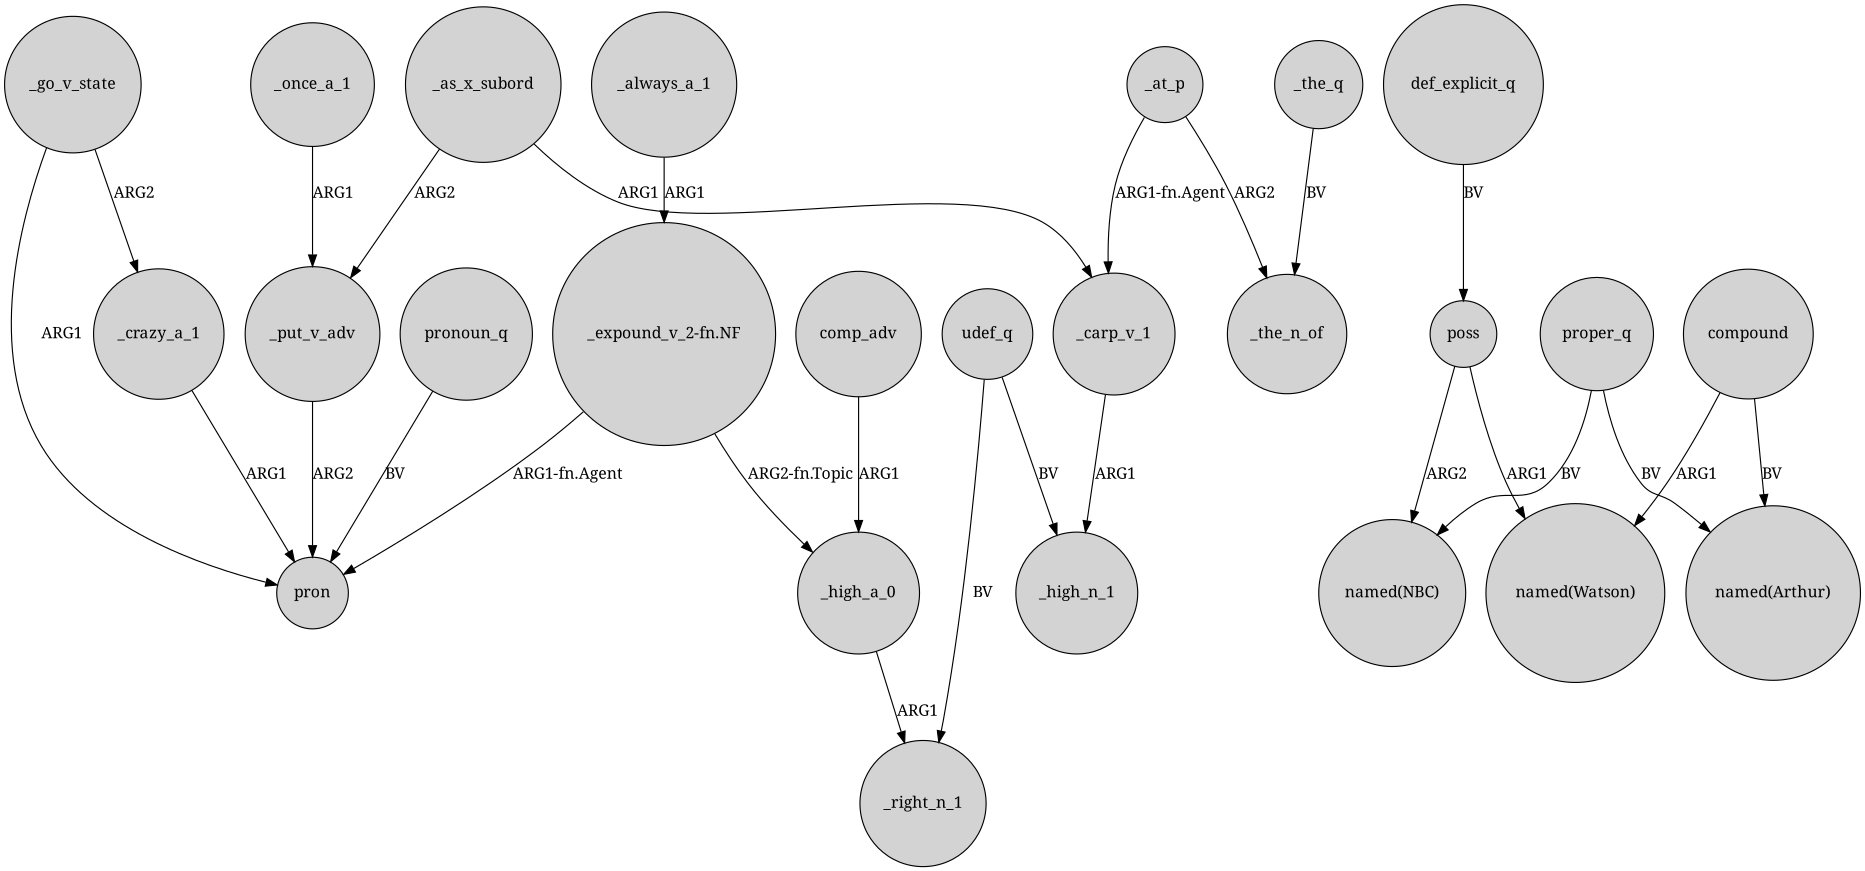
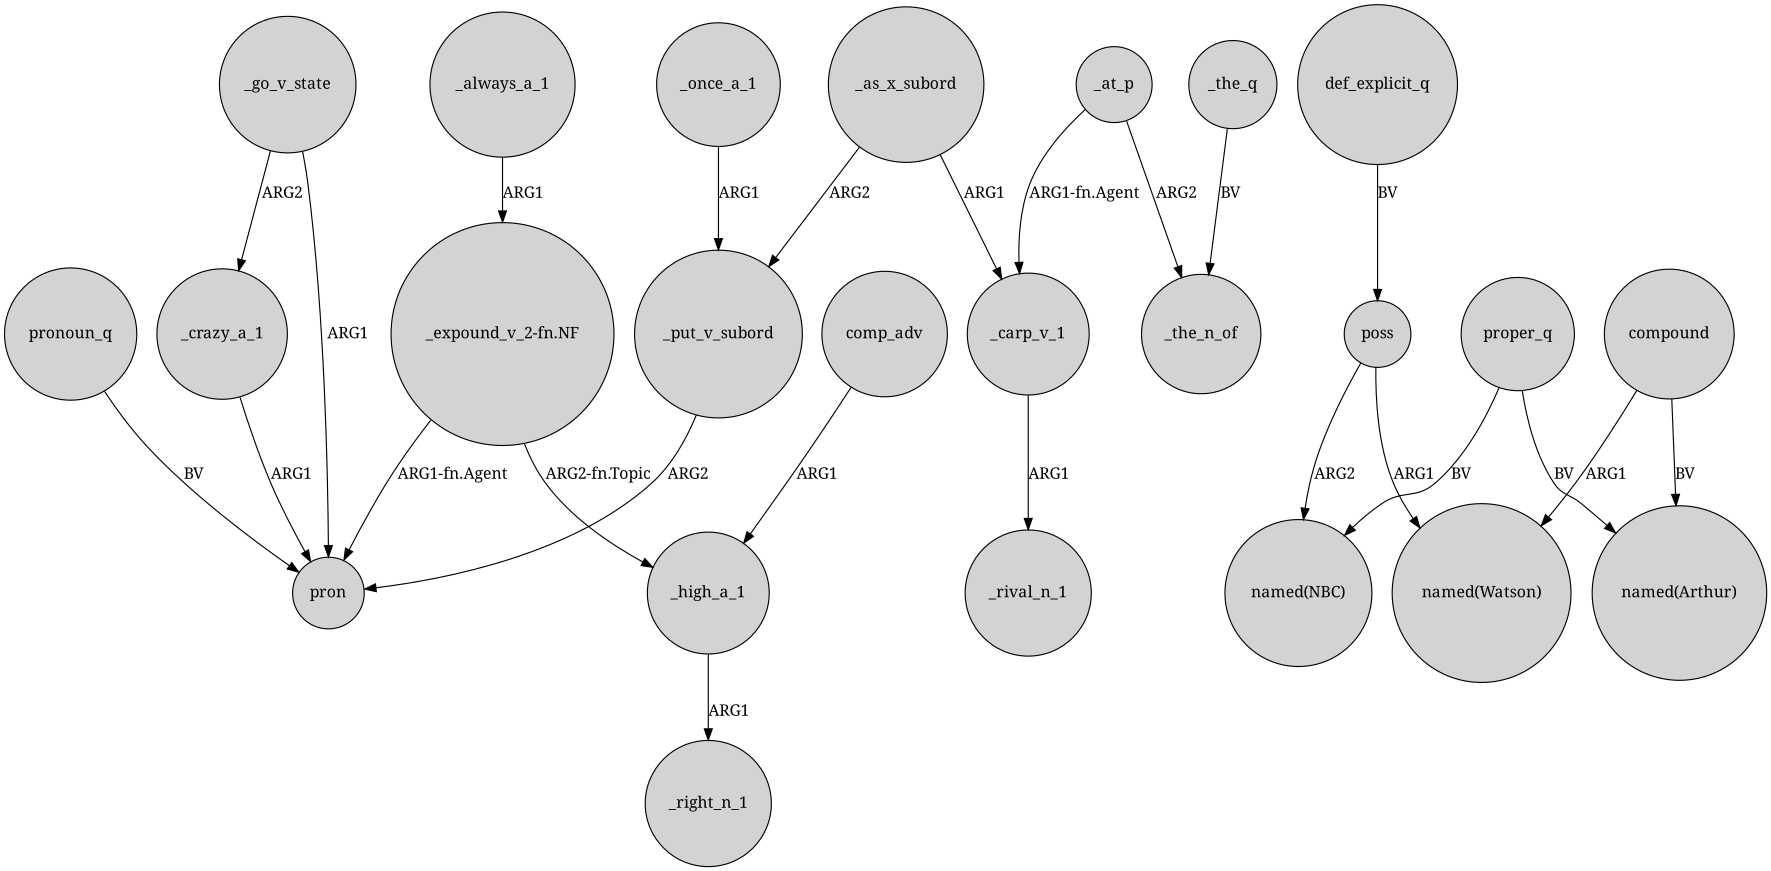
node "_put_v_adv": label "_put_v_adv" -> "_put_v_subord"
node "udef_q": removed
node "_high_a_0": label "_high_a_0" -> "_high_a_1"
node "_high_n_1": label "_high_n_1" -> "_rival_n_1"
